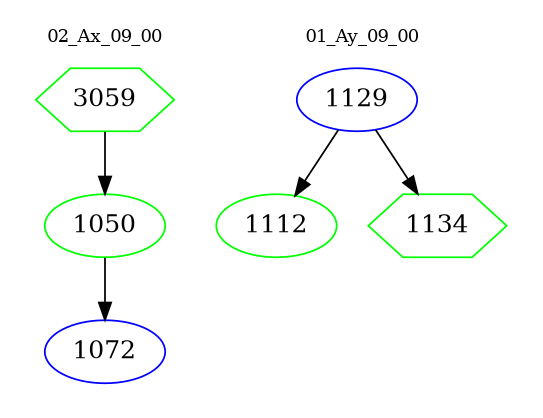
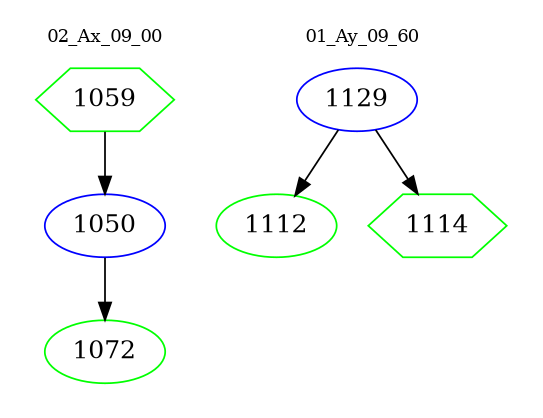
cluster "01_Ay_09_00": label "01_Ay_09_00" -> "01_Ay_09_60"
node "3059": label "3059" -> "1059"
node "1050": color green -> blue
node "1134": label "1134" -> "1114"
node "1072": color blue -> green
